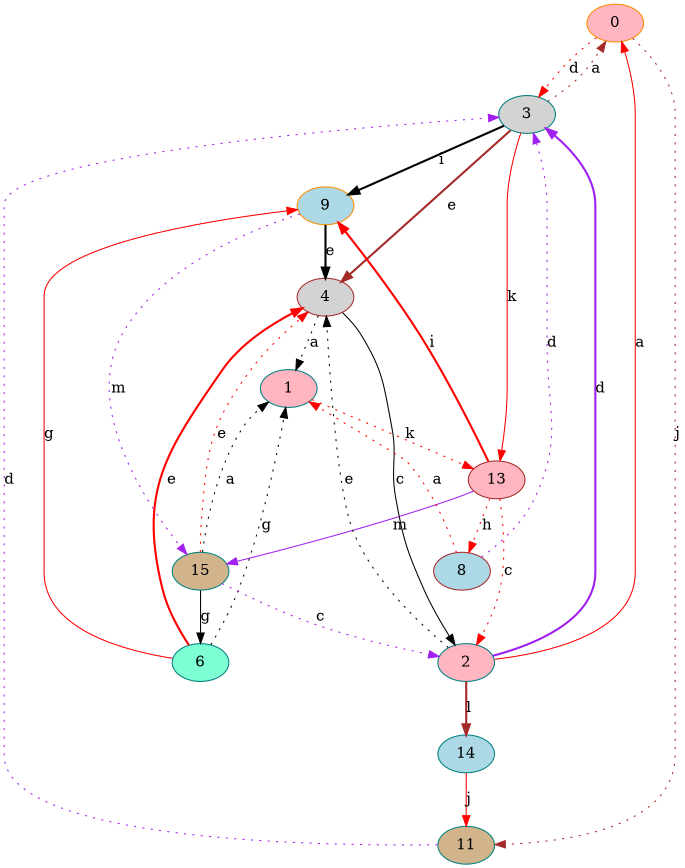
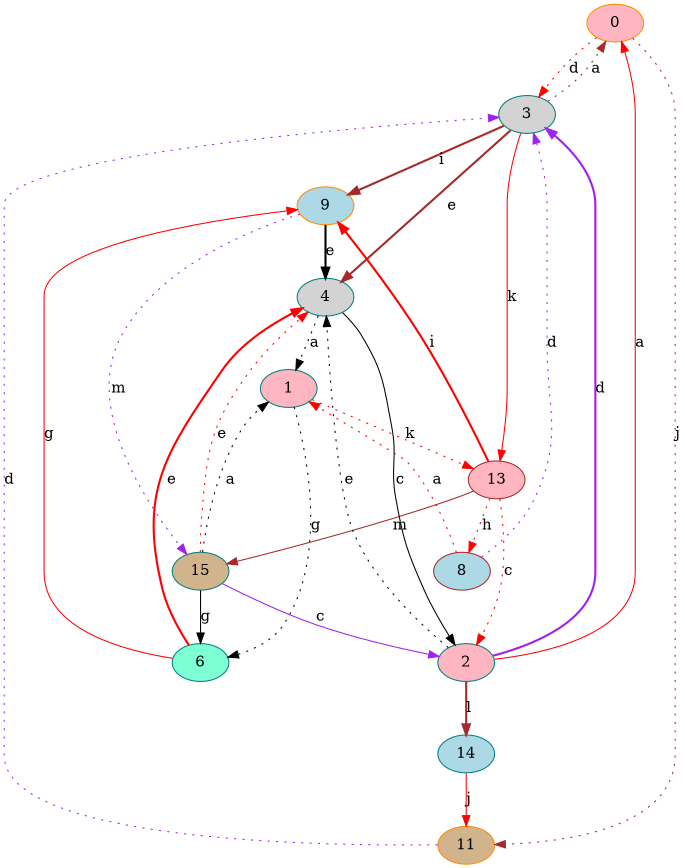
edge "3" -> "9": color black -> brown
node "4": color brown -> teal
edge "13" -> "15": color purple -> brown
edge "6" -> "1": reversed
edge "15" -> "2": style dotted -> solid
node "11": color teal -> darkorange
